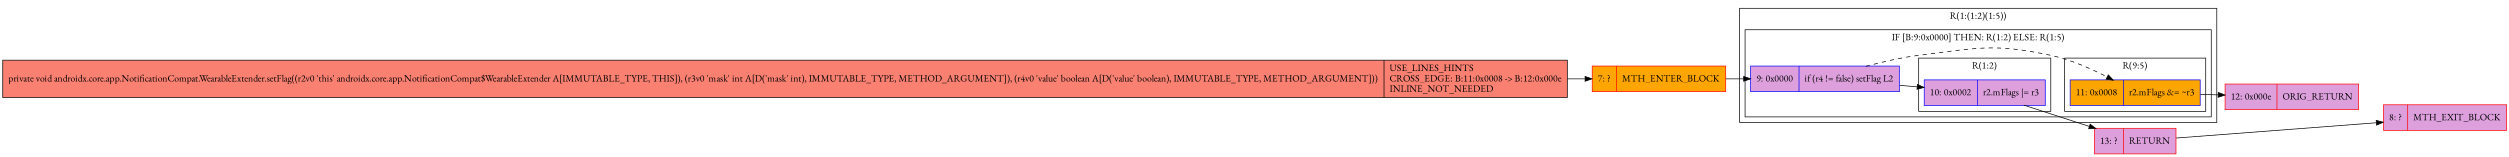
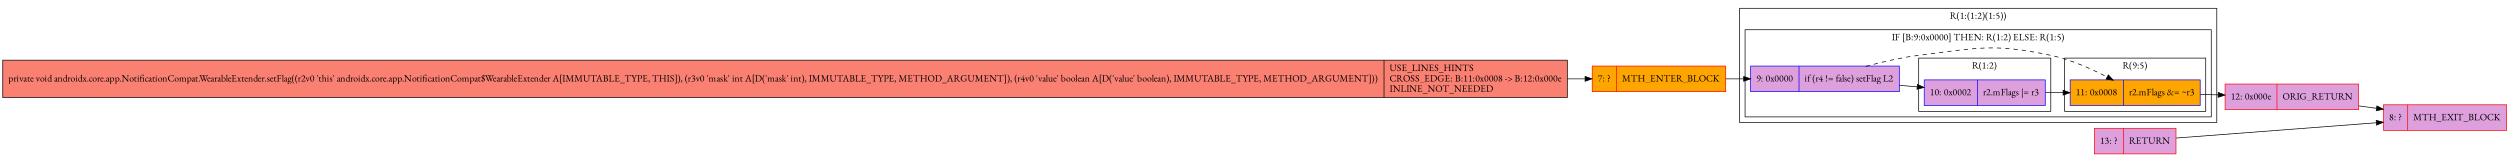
edge "12: 0x000e" -> "8: ?": added
edge "10: 0x0002" -> "13: ?": now "10: 0x0002" -> "11: 0x0008"
